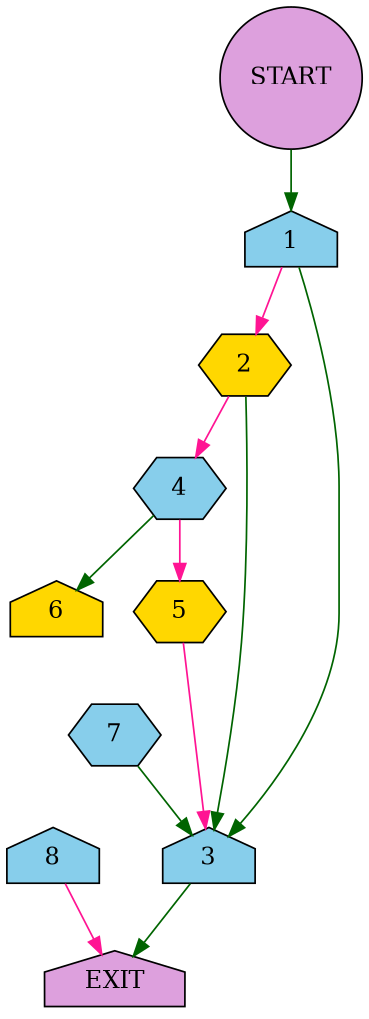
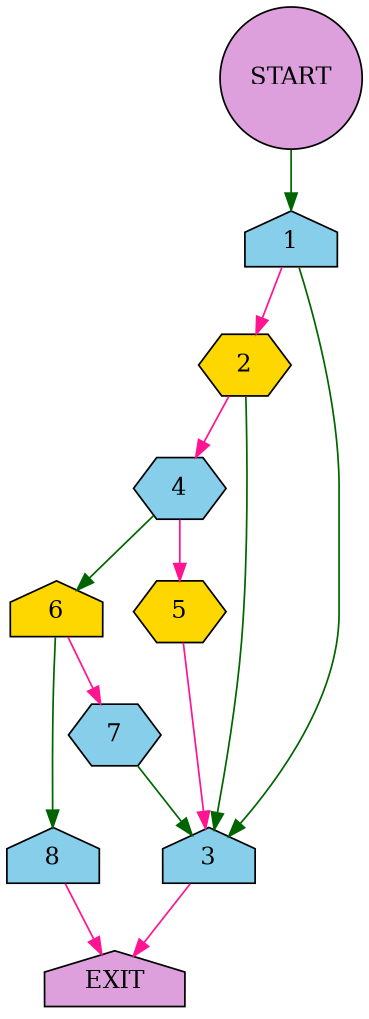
edge "6" -> "7": added
edge "6" -> "8": added
edge "3" -> "EXIT": color darkgreen -> deeppink
